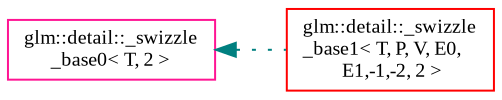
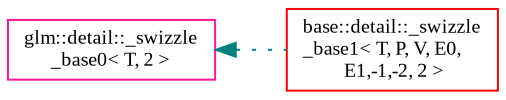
node "glm::detail::_swizzle _base1< T, P, V, E0, E1,-1,-2, 2 >": label "glm::detail::_swizzle _base1< T, P, V, E0, E1,-1,-2, 2 >" -> "base::detail::_swizzle _base1< T, P, V, E0, E1,-1,-2, 2 >"
